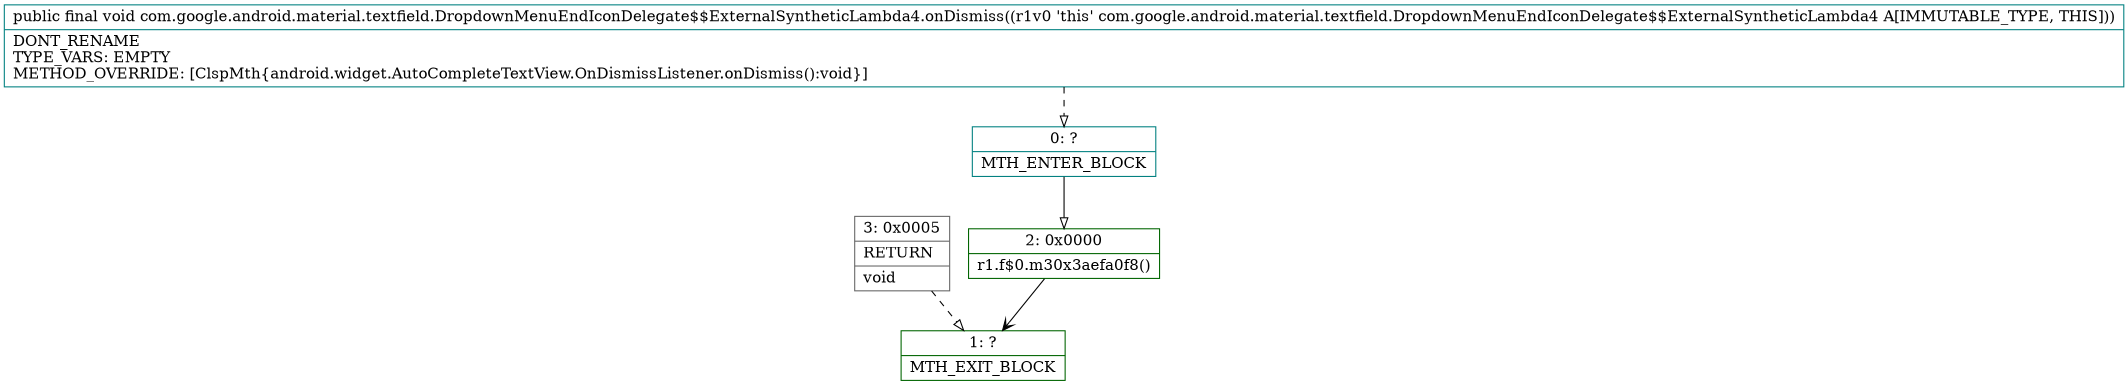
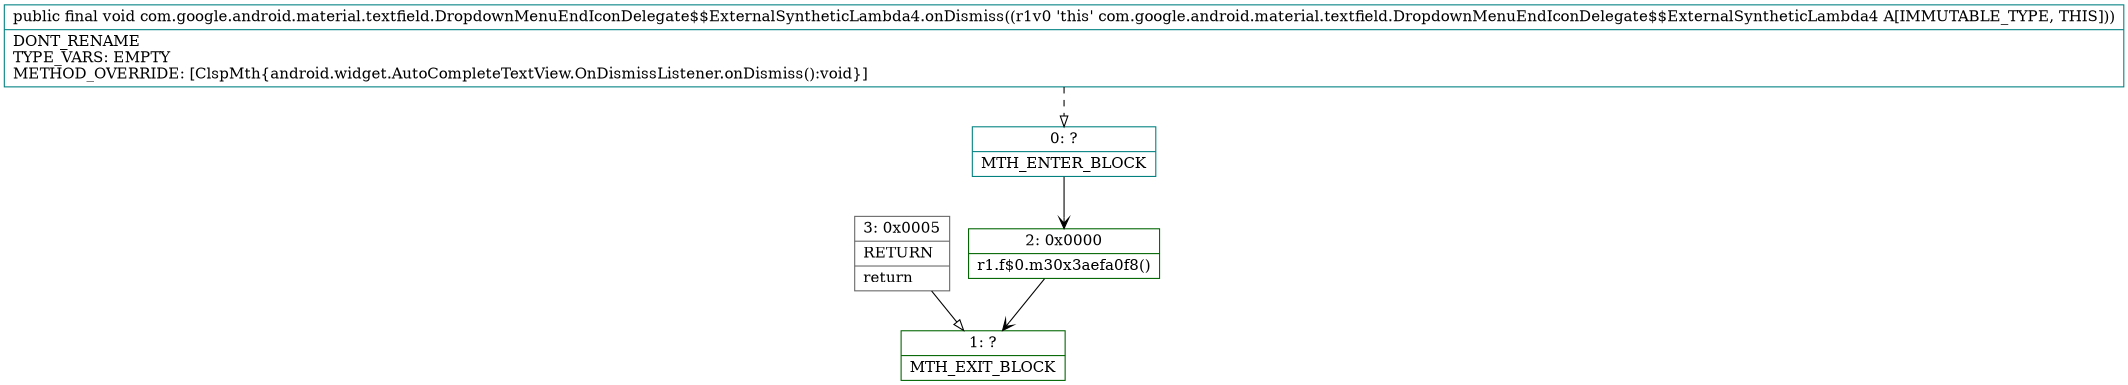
edge "0: ?" -> "2: 0x0000": arrowhead onormal -> vee
node "3: 0x0005": text "void" -> "return"
edge "3: 0x0005" -> "1: ?": style dashed -> solid
